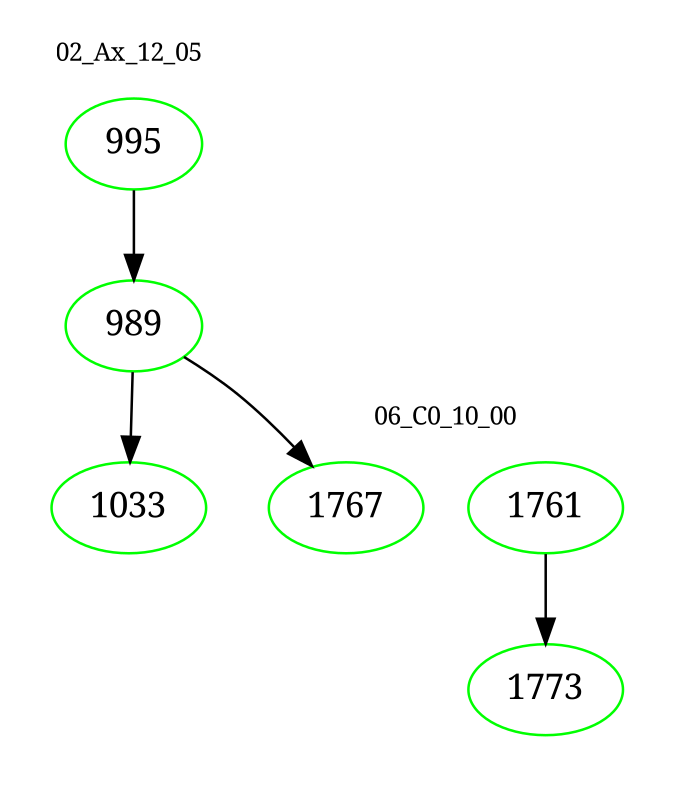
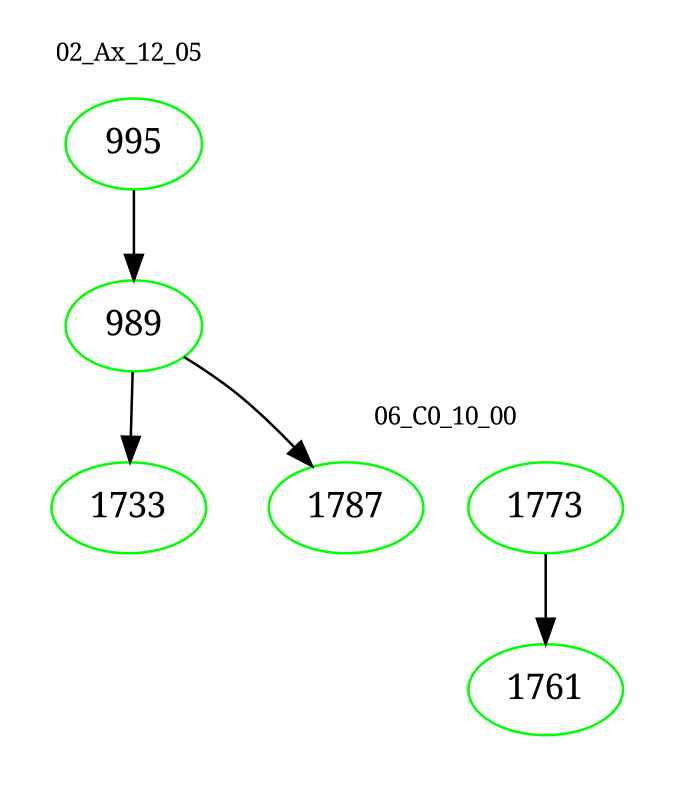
node "1033": label "1033" -> "1733"
node "1767": label "1767" -> "1787"
edge "1761" -> "1773": reversed
